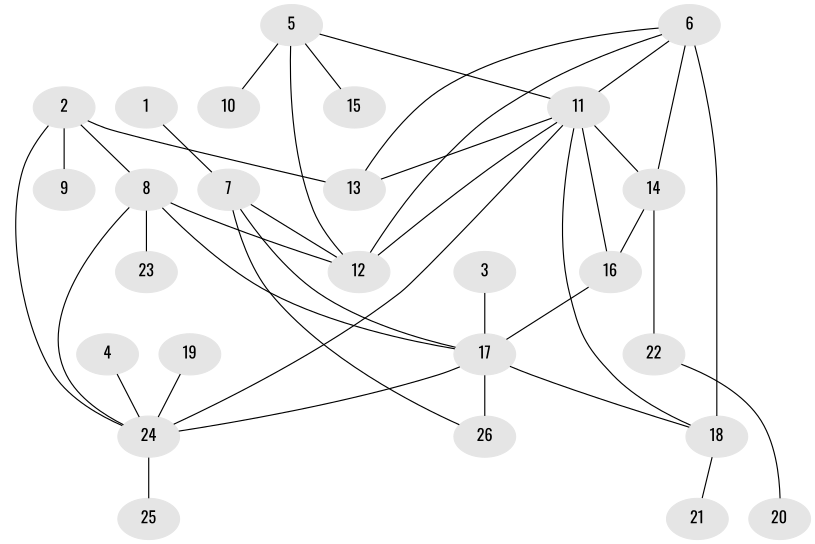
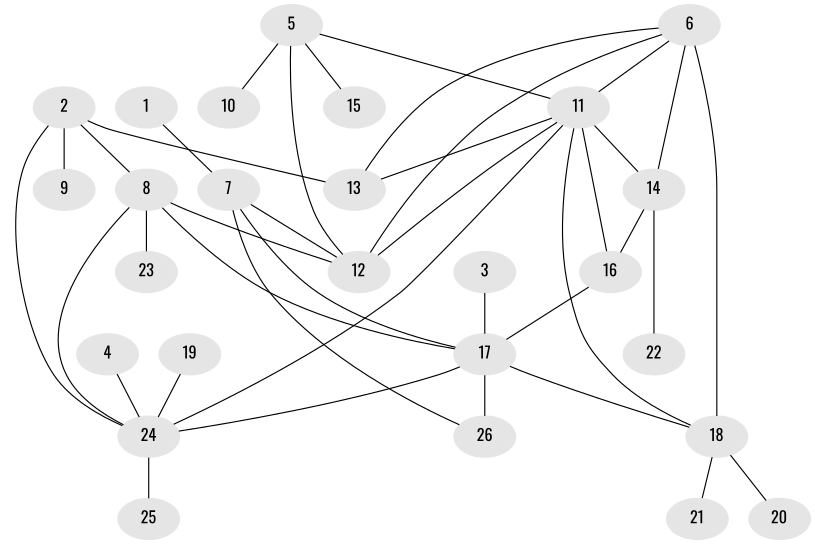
edge "22" -- "20": now "18" -- "20"
